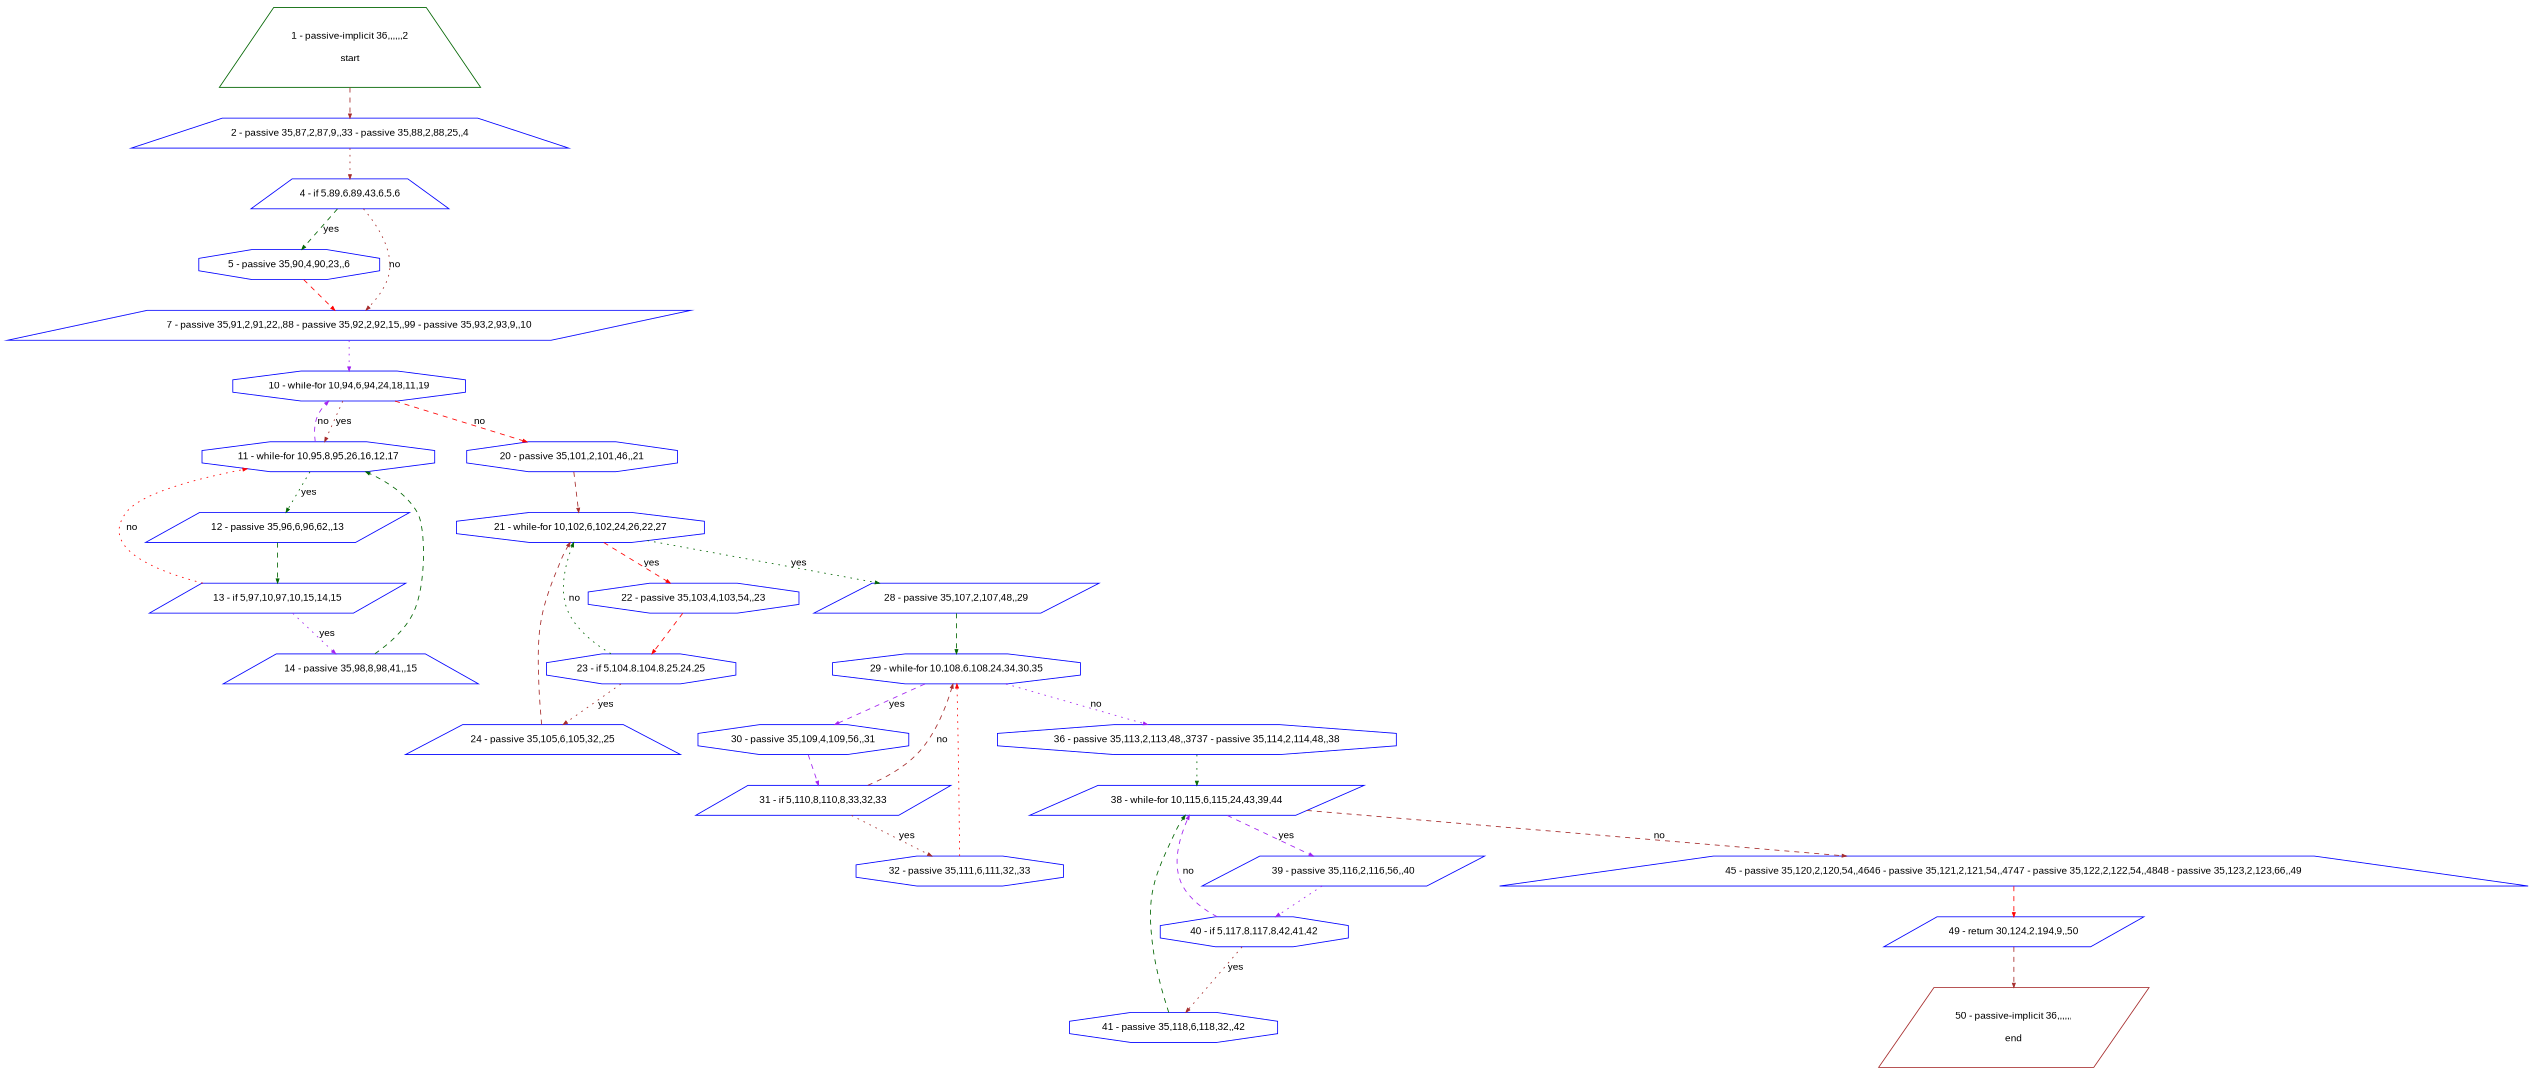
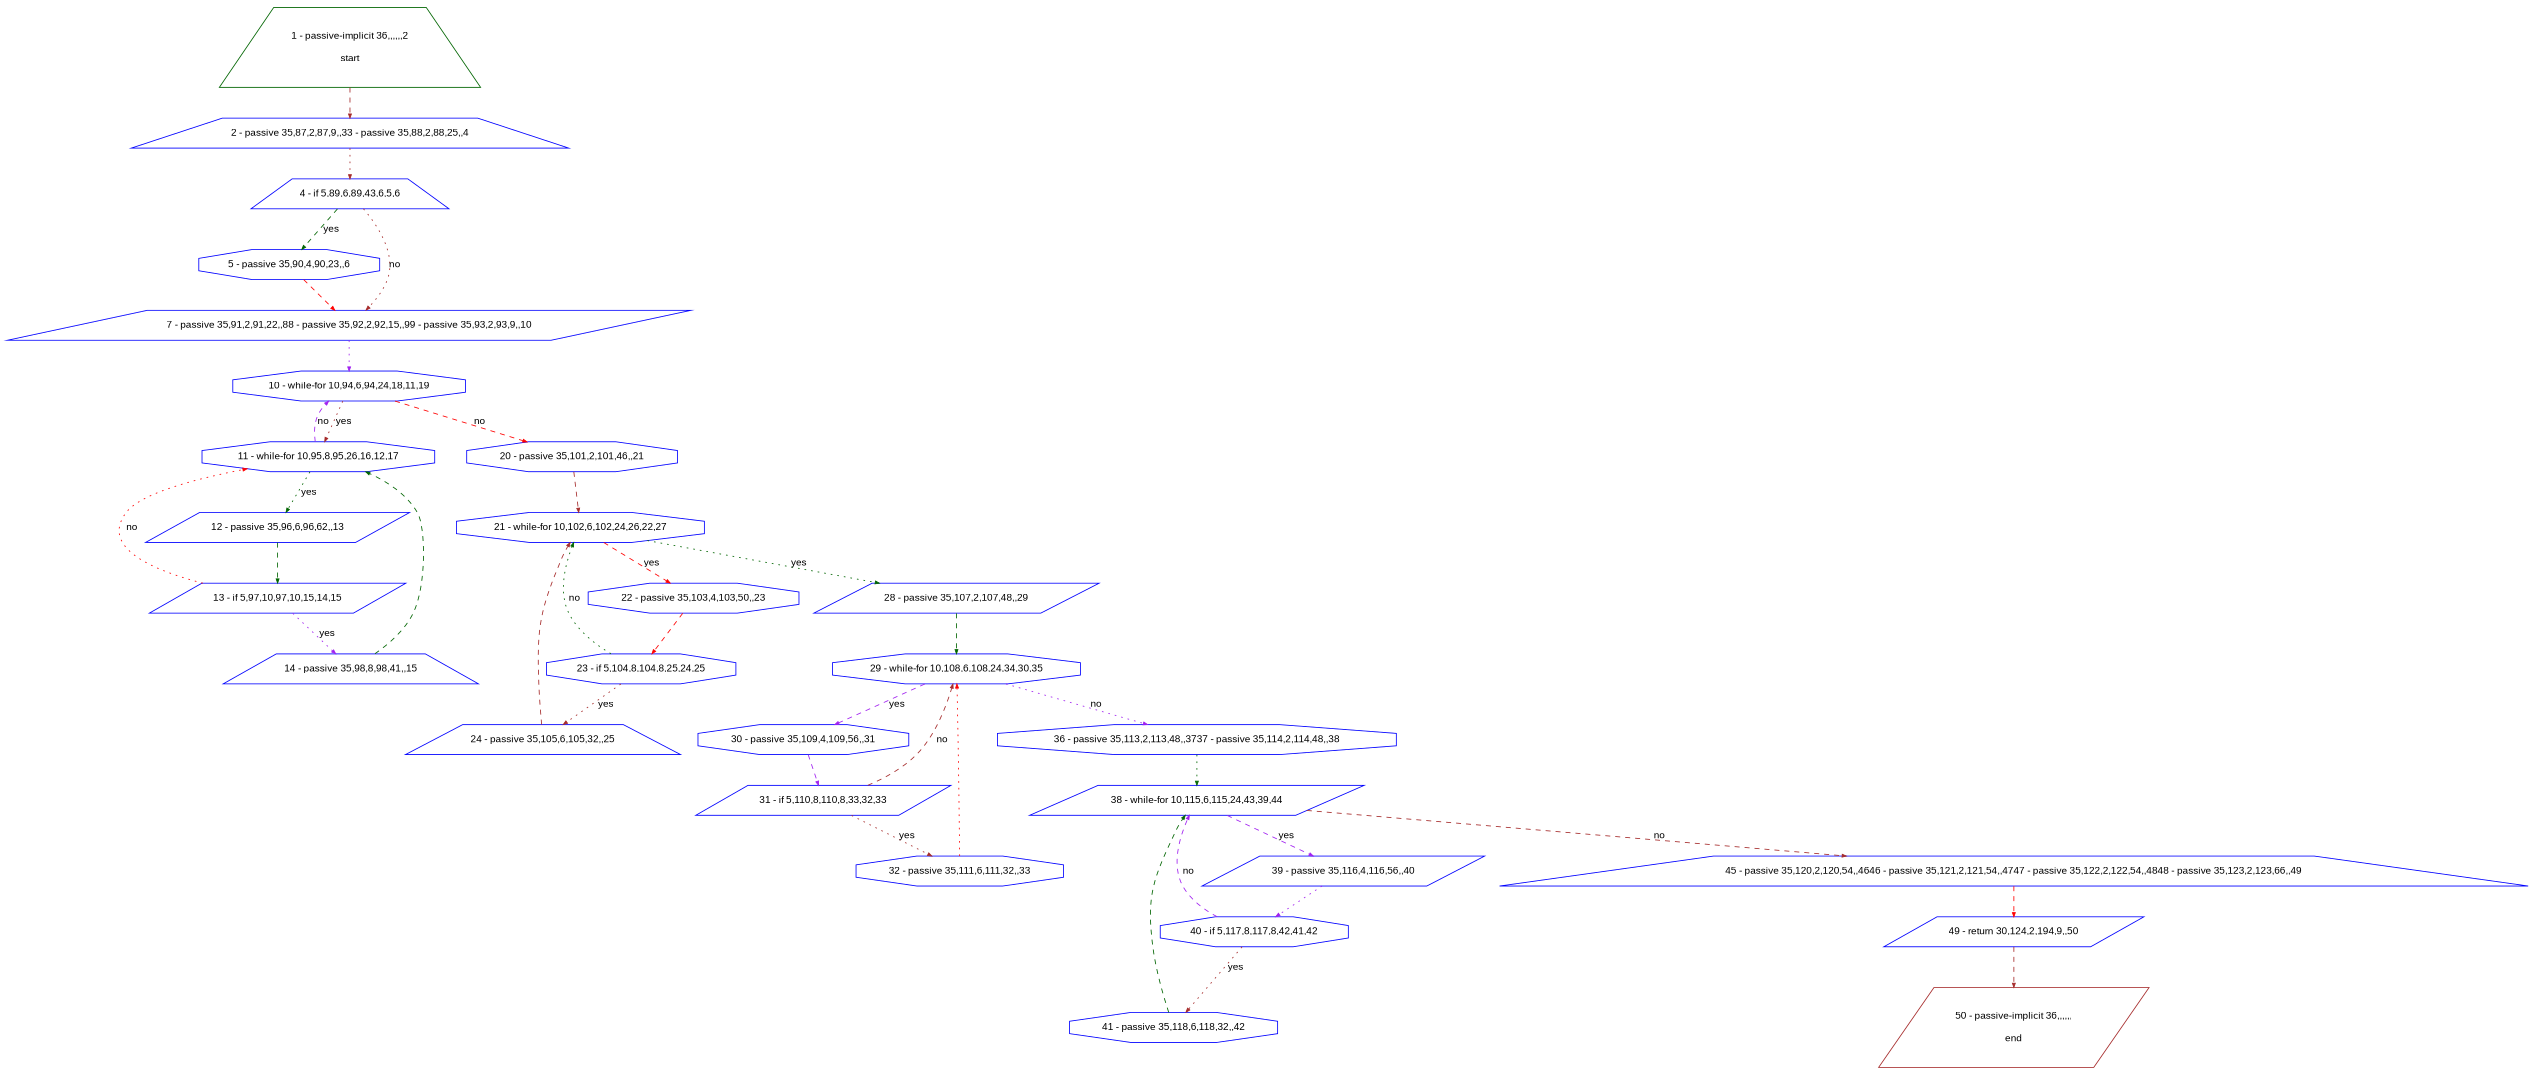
node "22 - passive 35,103,4,103,54,,23": label "22 - passive 35,103,4,103,54,,23" -> "22 - passive 35,103,4,103,50,,23"
node "39 - passive 35,116,2,116,56,,40": label "39 - passive 35,116,2,116,56,,40" -> "39 - passive 35,116,4,116,56,,40"
